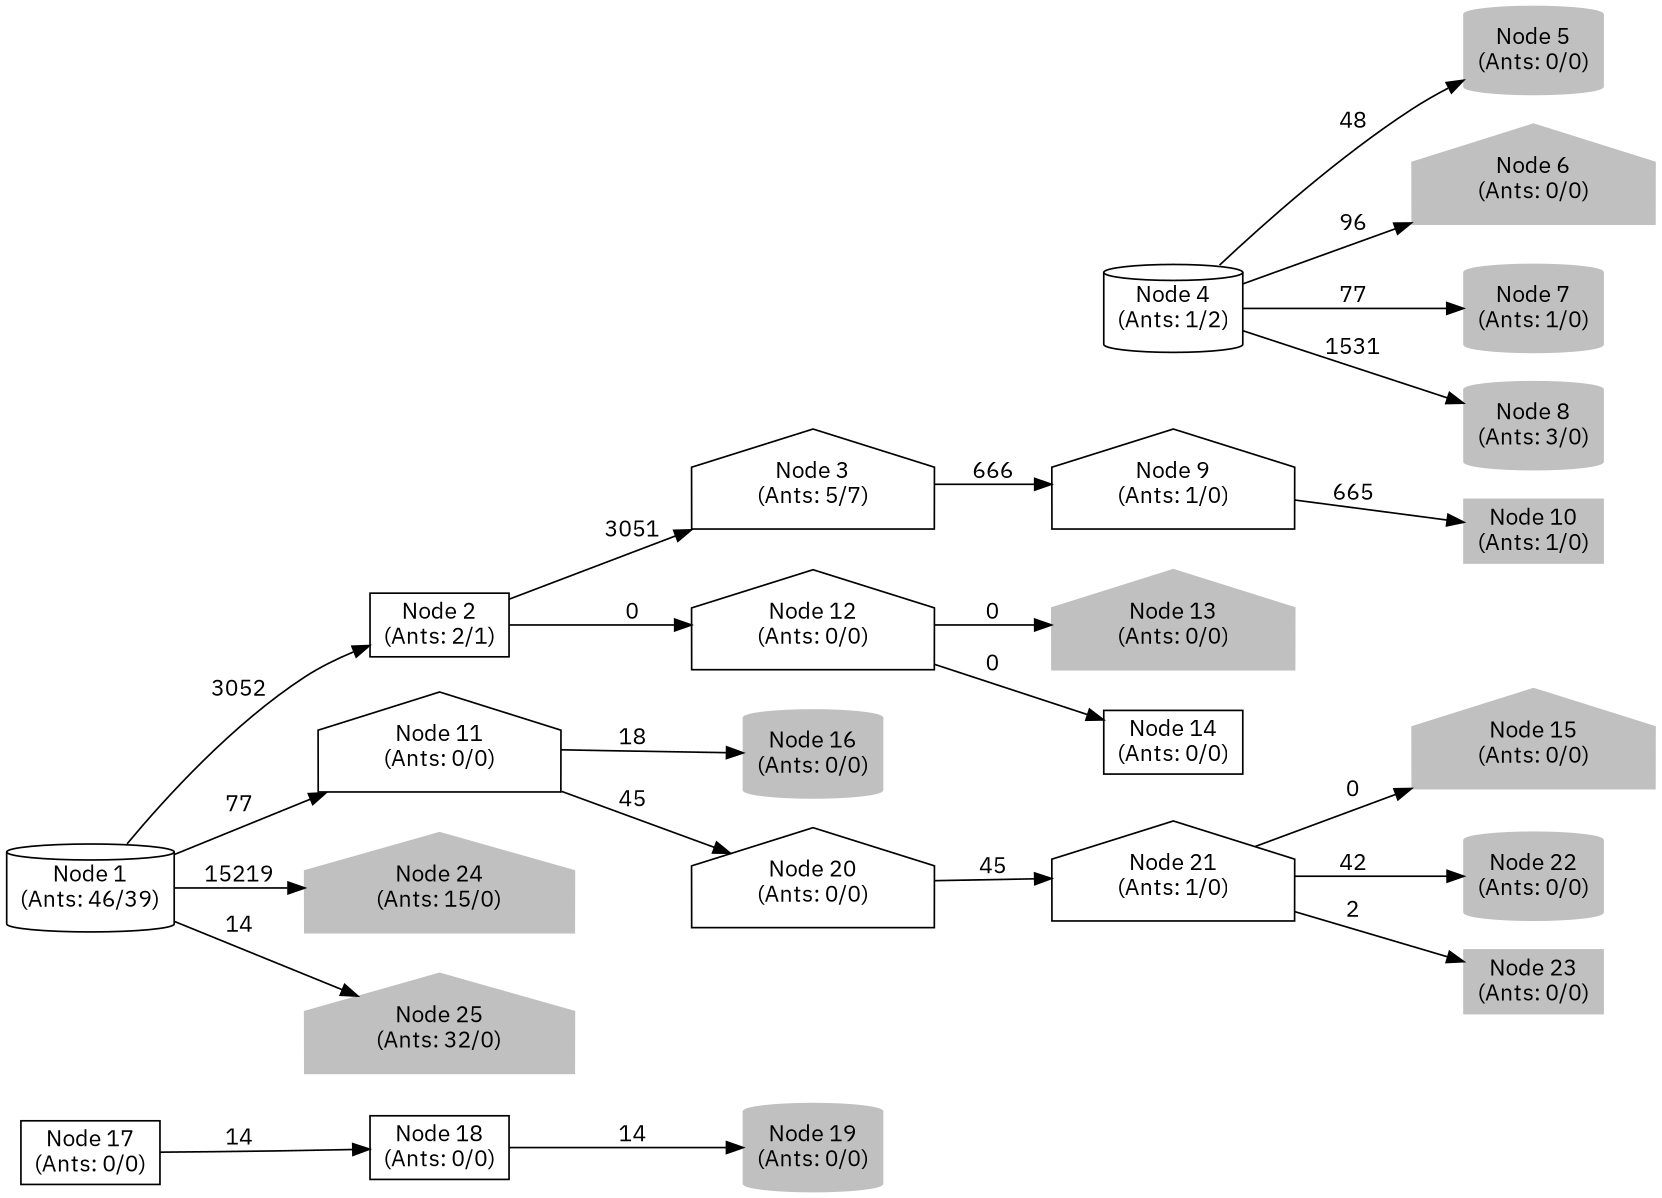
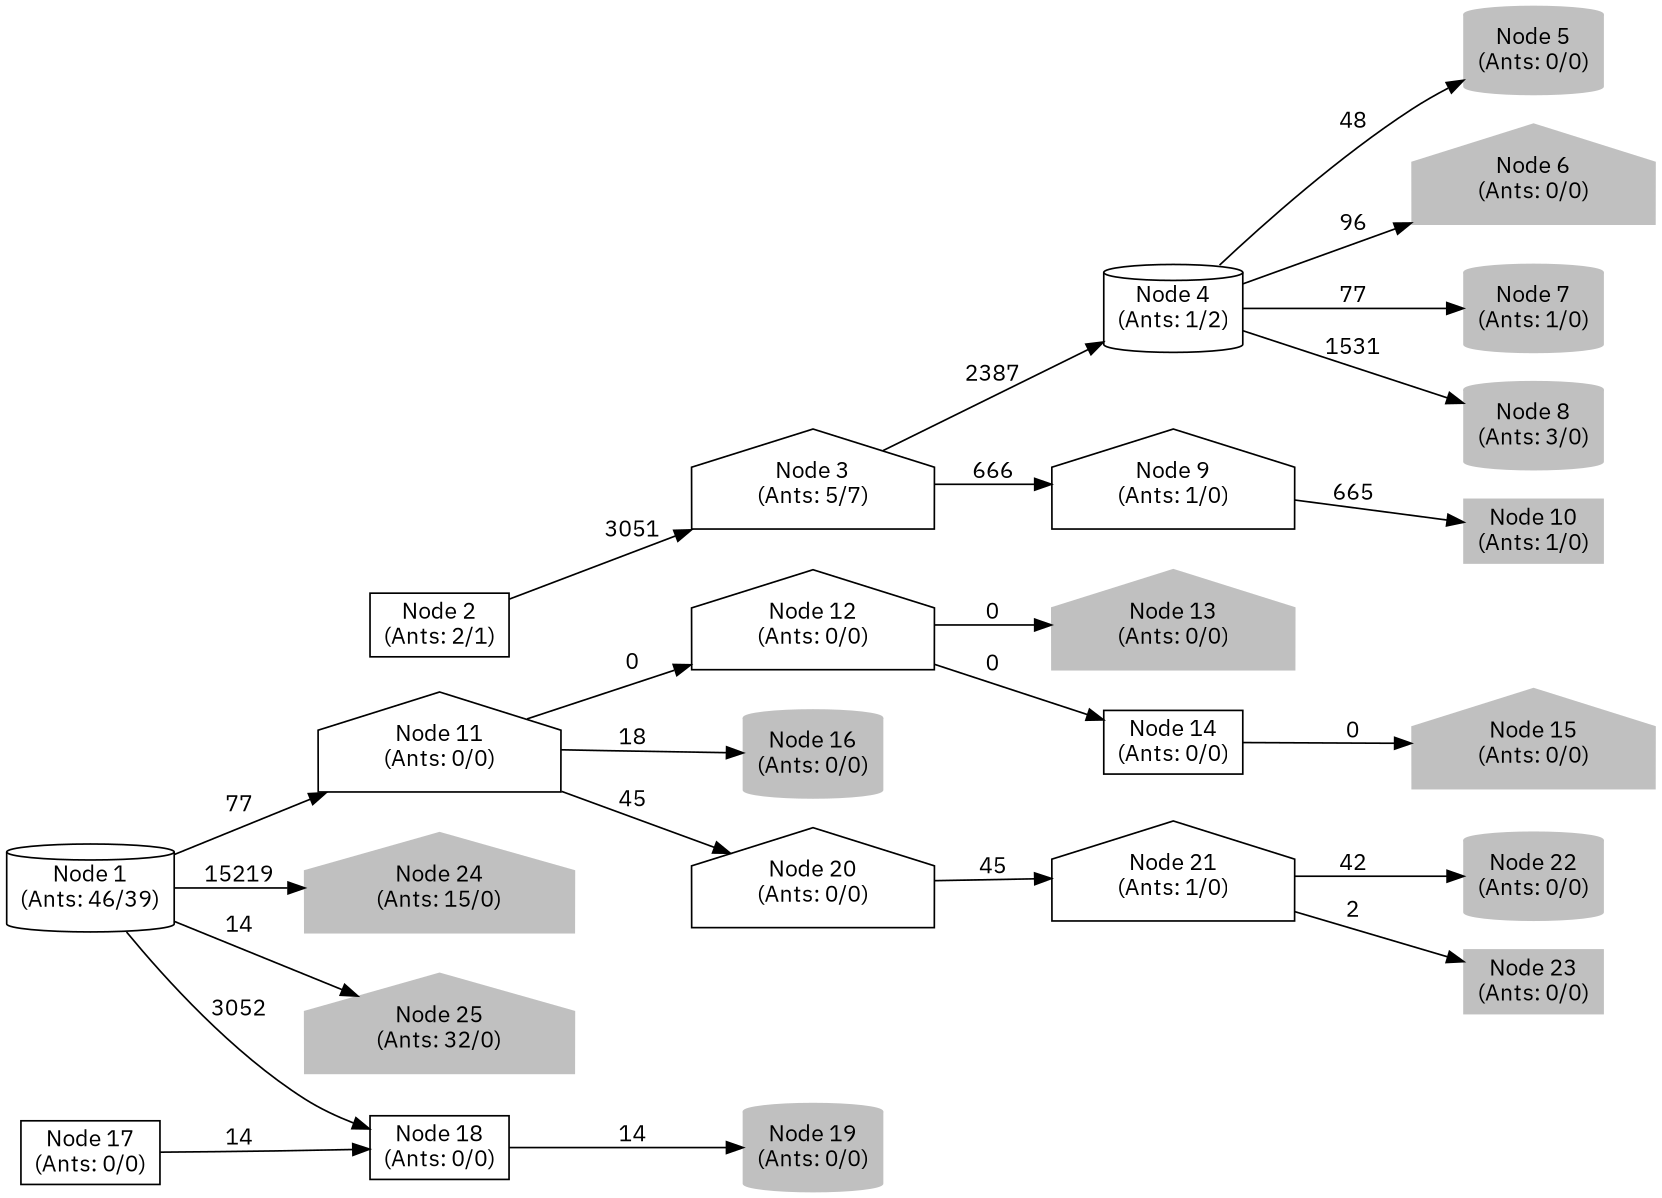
edge "Node 3 (Ants: 5/7)" -> "Node 4 (Ants: 1/2)": added, label "2387"
edge "Node 2 (Ants: 2/1)" -> "Node 12 (Ants: 0/0)": now "Node 11 (Ants: 0/0)" -> "Node 12 (Ants: 0/0)"
edge "Node 1 (Ants: 46/39)" -> "Node 2 (Ants: 2/1)": now "Node 1 (Ants: 46/39)" -> "Node 18 (Ants: 0/0)"
edge "Node 21 (Ants: 1/0)" -> "Node 15 (Ants: 0/0)": now "Node 14 (Ants: 0/0)" -> "Node 15 (Ants: 0/0)"
